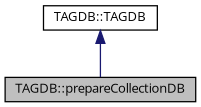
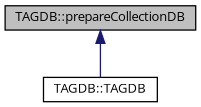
edge "TAGDB::prepareCollectionDB" -> "TAGDB::TAGDB": reversed
